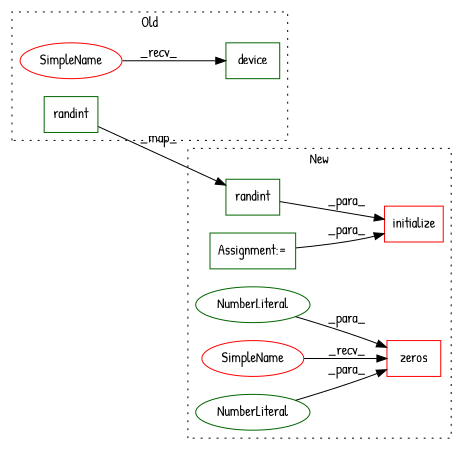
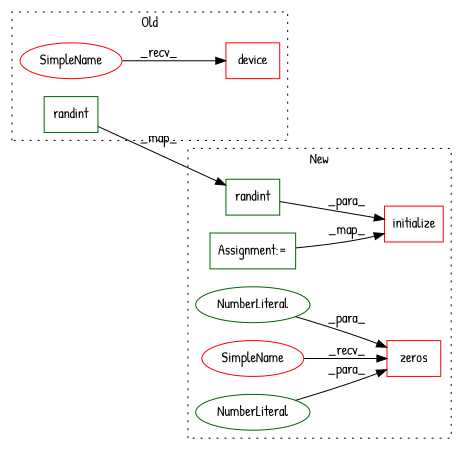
node "device": color darkgreen -> red
edge "Assignment:=" -> "initialize": label "_para_" -> "_map_"
